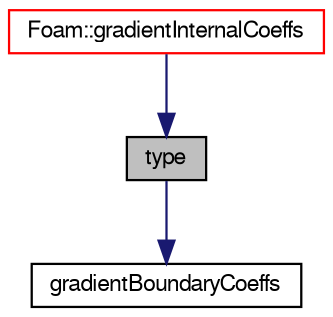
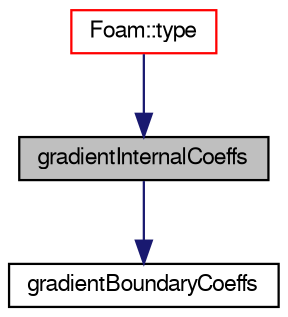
node "Foam::gradientInternalCoeffs": label "Foam::gradientInternalCoeffs" -> "Foam::type"
node "type": label "type" -> "gradientInternalCoeffs"
